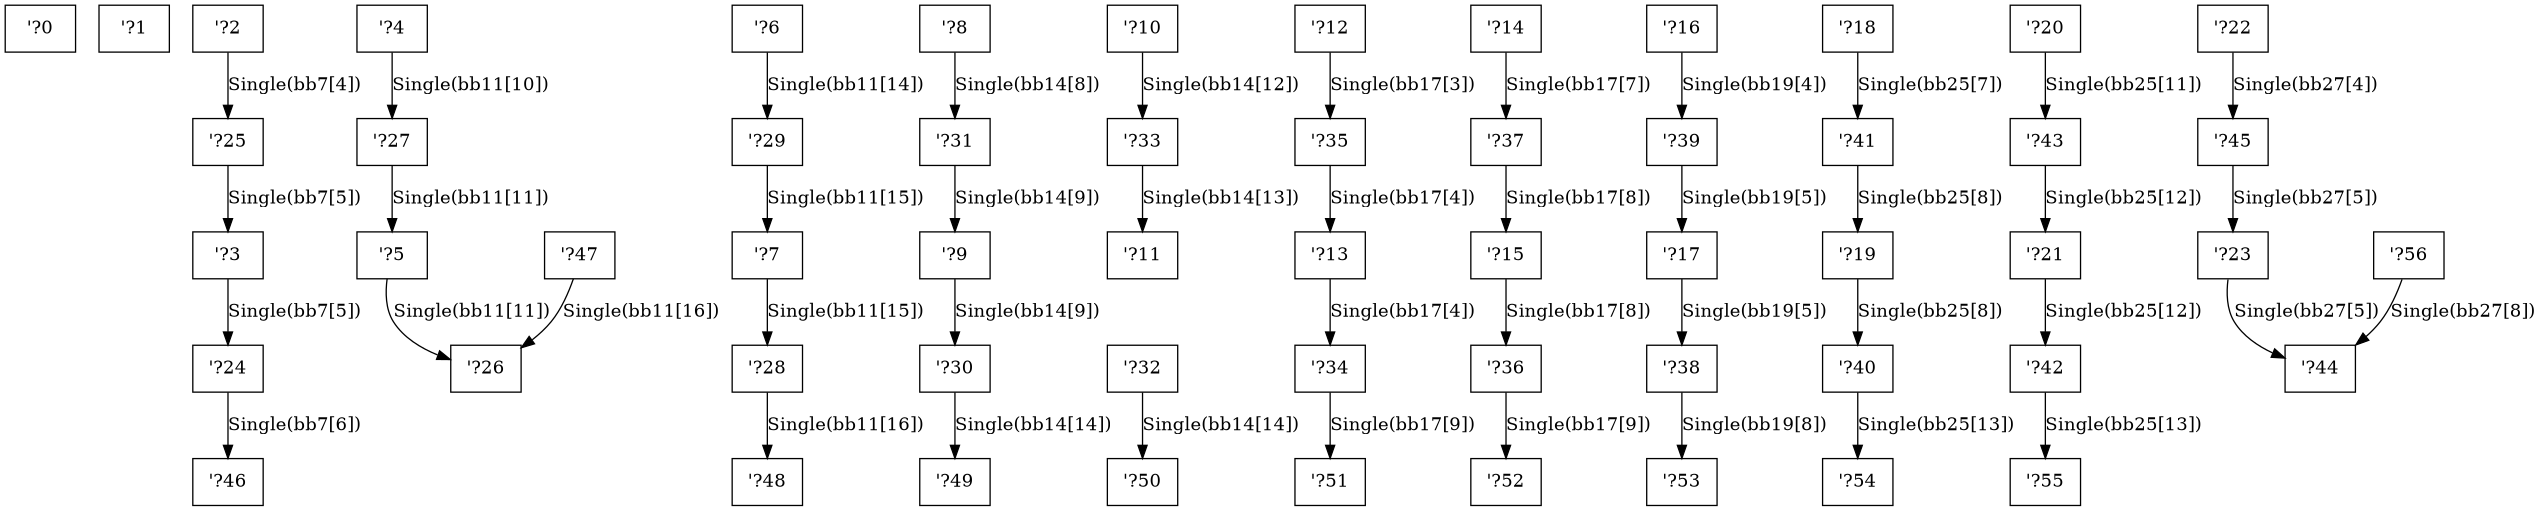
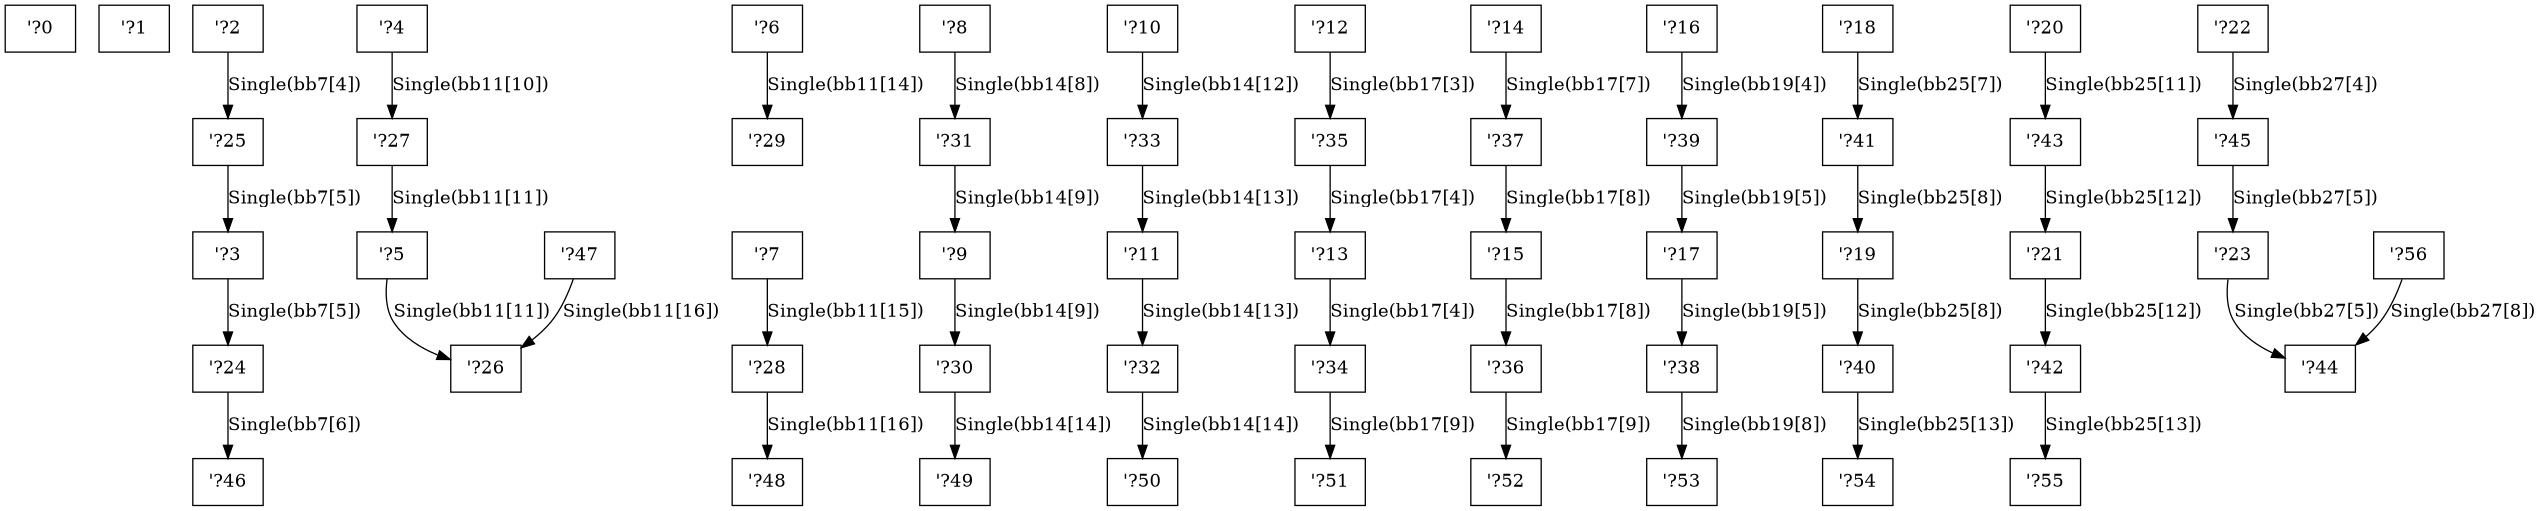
edge "'?29" -> "'?7": removed, label "Single(bb11[15])"
edge "'?11" -> "'?32": added, label "Single(bb14[13])"
